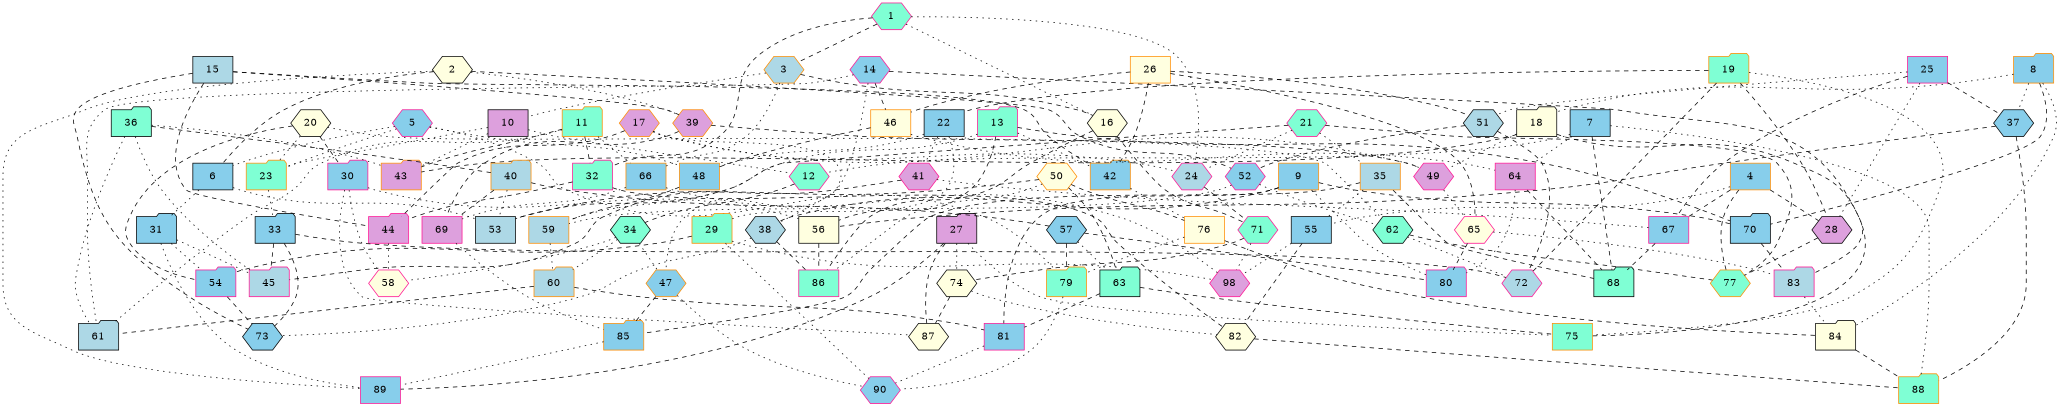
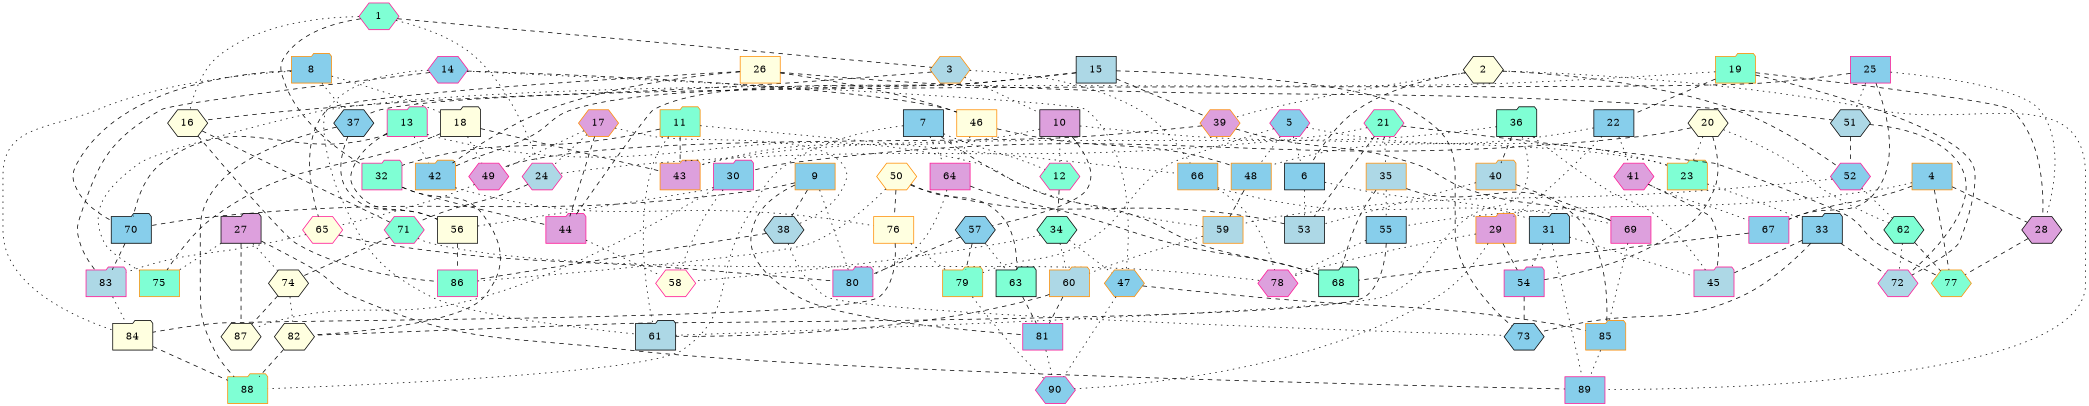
edge "40" -- "57": now "10" -- "57"
node "29": fillcolor aquamarine -> plum
node "98": label "98" -> "78"
edge "63" -- "75": removed
